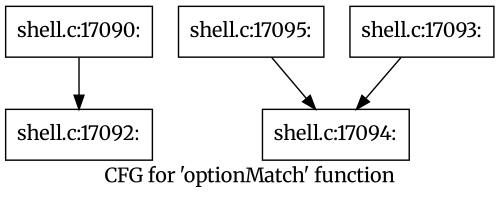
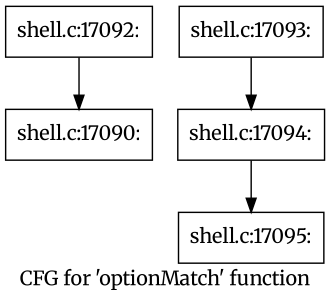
edge "shell.c:17090:" -> "shell.c:17092:": reversed
edge "shell.c:17095:" -> "shell.c:17094:": reversed
